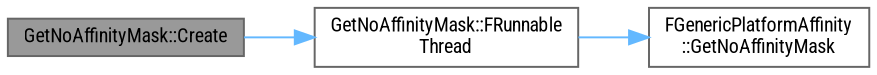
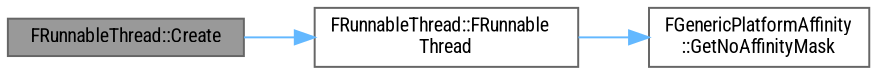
node "GetNoAffinityMask::Create": label "GetNoAffinityMask::Create" -> "FRunnableThread::Create"
node "GetNoAffinityMask::FRunnable Thread": label "GetNoAffinityMask::FRunnable Thread" -> "FRunnableThread::FRunnable Thread"
